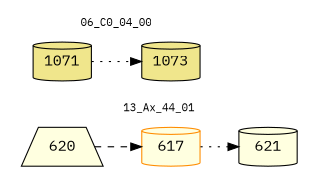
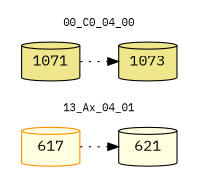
cluster "06_C0_04_00": label "06_C0_04_00" -> "00_C0_04_00"
cluster "13_Ax_44_01": label "13_Ax_44_01" -> "13_Ax_04_01"
node "620": removed
